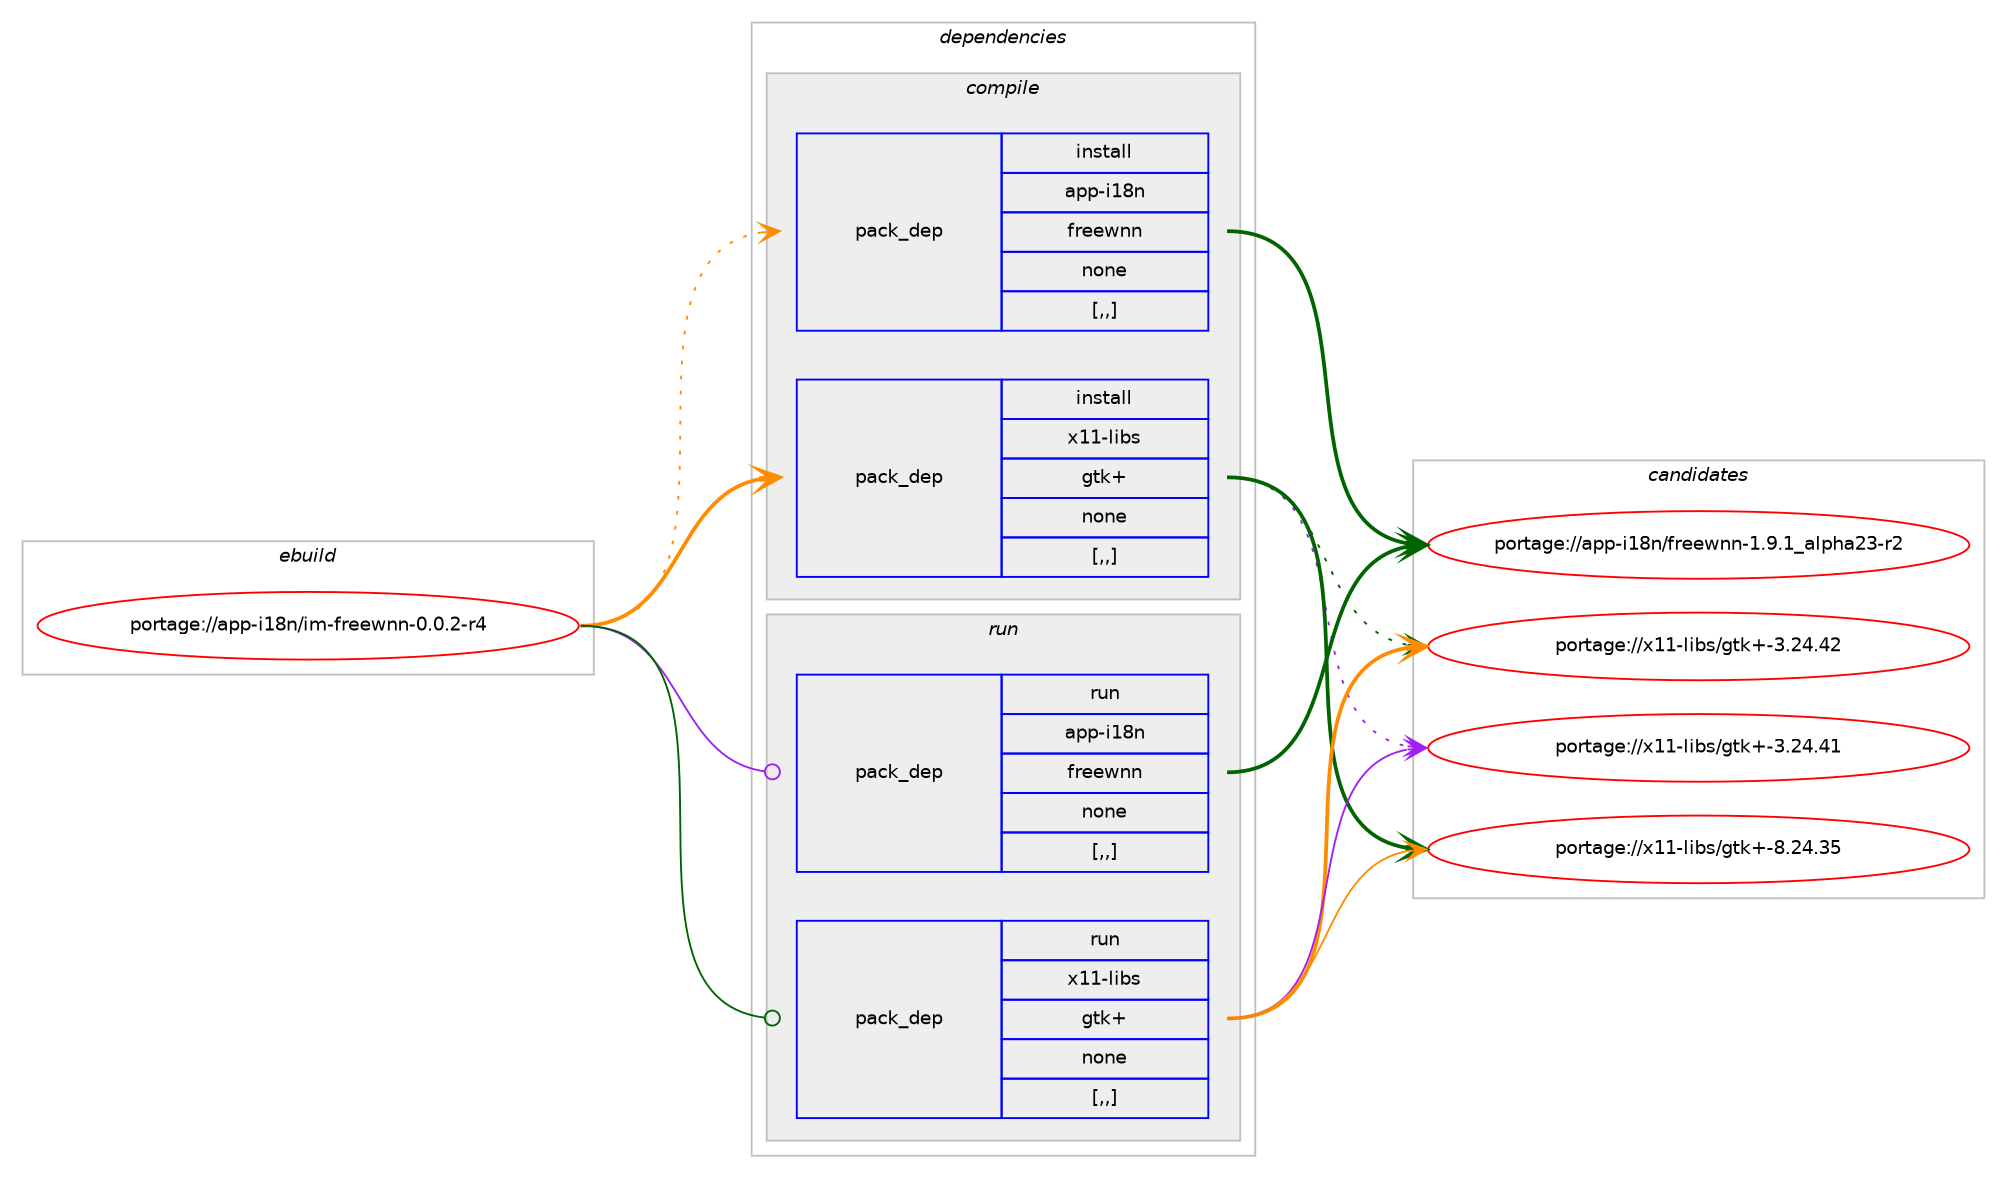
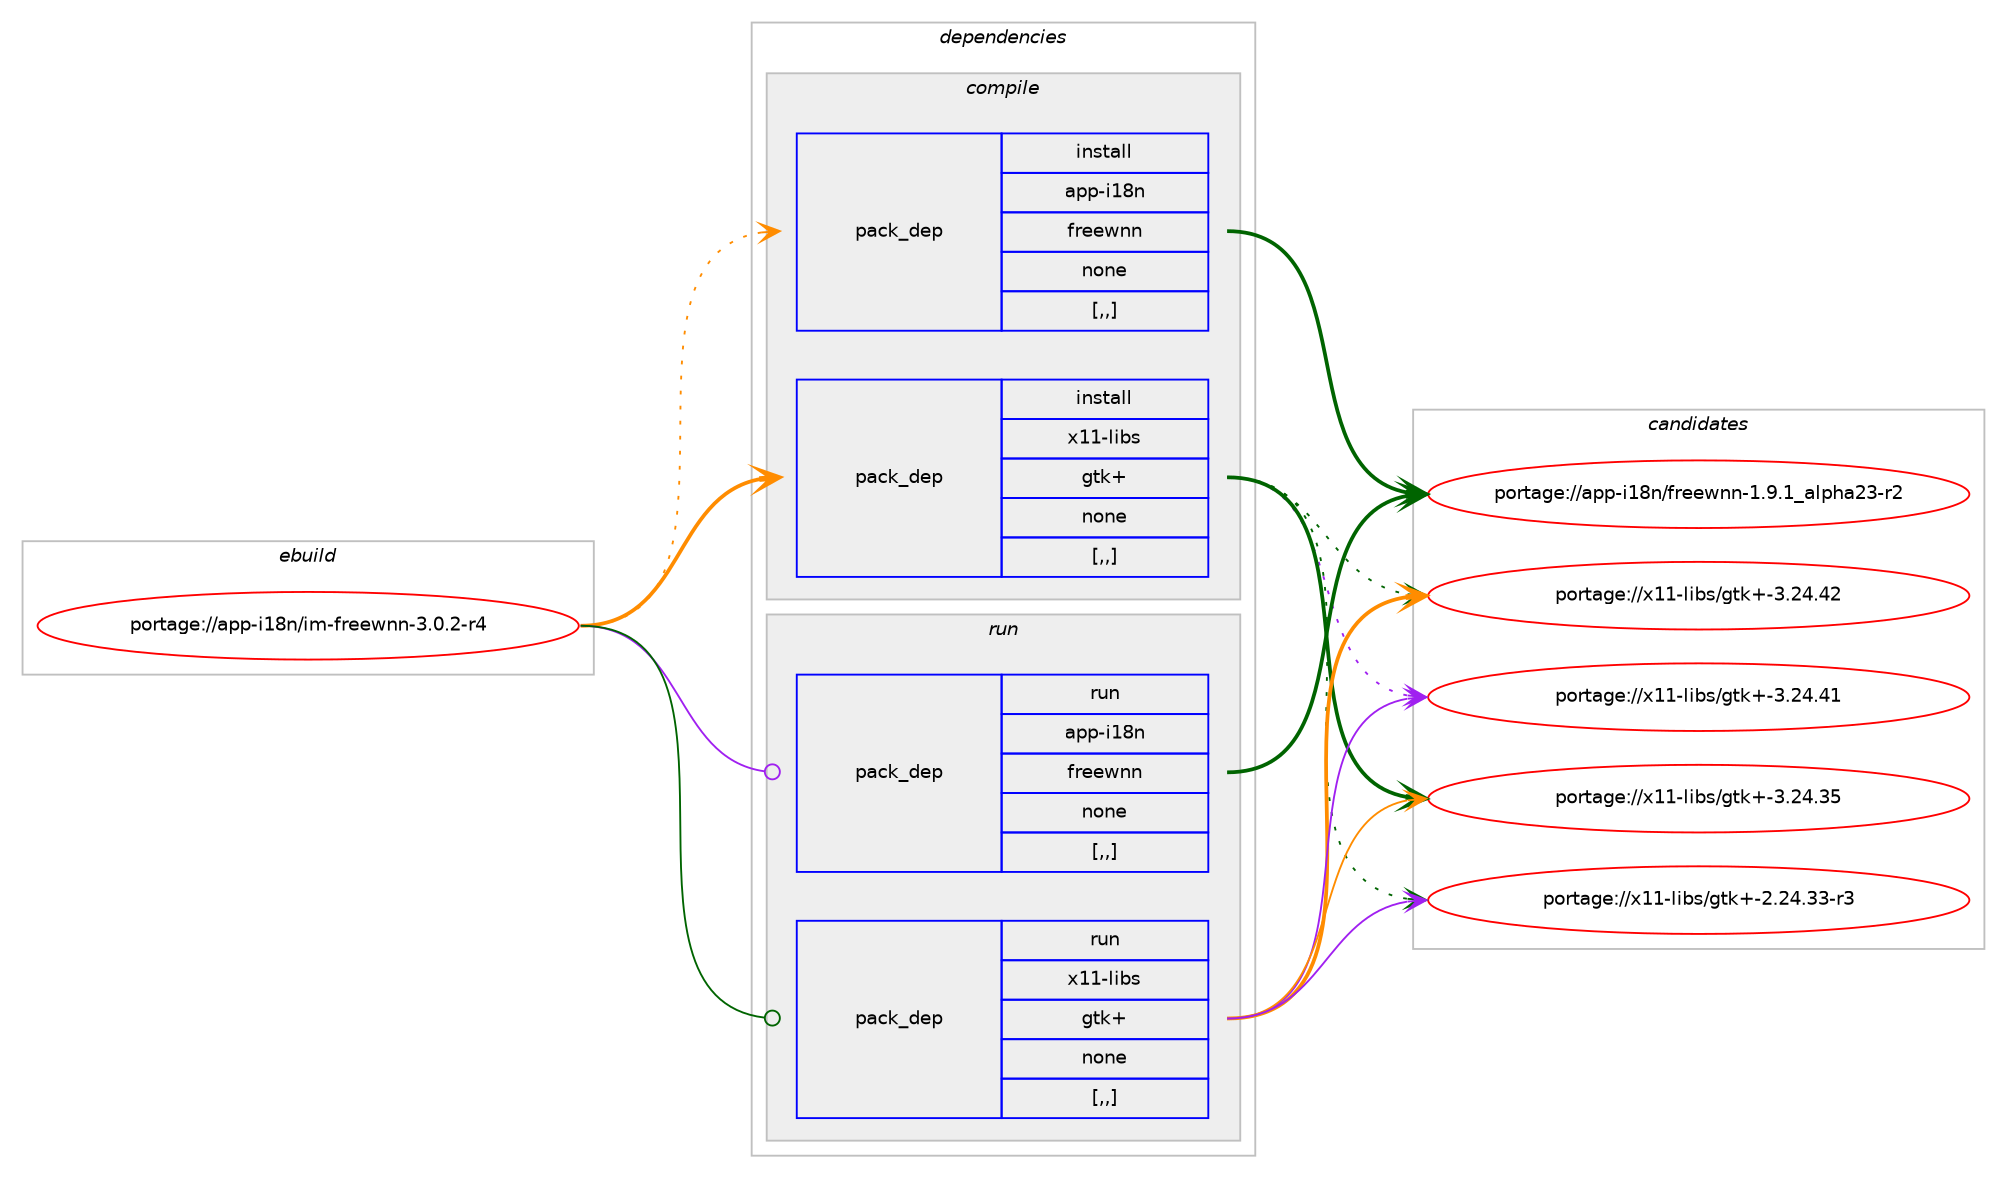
node "portage://app-i18n/im-freewnn-0.0.2-r4": label "portage://app-i18n/im-freewnn-0.0.2-r4" -> "portage://app-i18n/im-freewnn-3.0.2-r4"
node "portage://x11-libs/gtk+-8.24.35": label "portage://x11-libs/gtk+-8.24.35" -> "portage://x11-libs/gtk+-3.24.35"
node "portage://x11-libs/gtk+-2.24.33-r3": added
